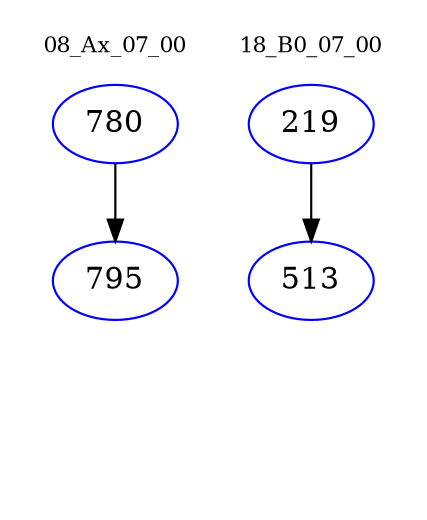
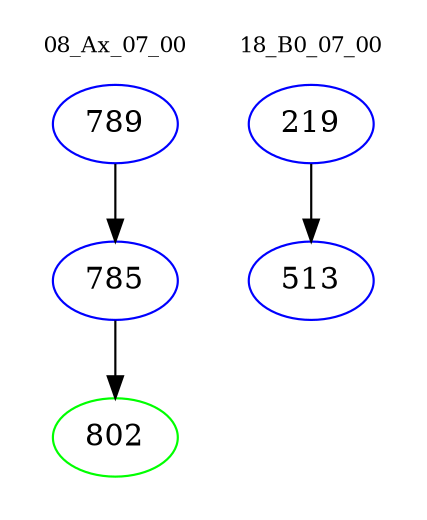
node "780": label "780" -> "789"
node "795": label "795" -> "785"
node "802": added
